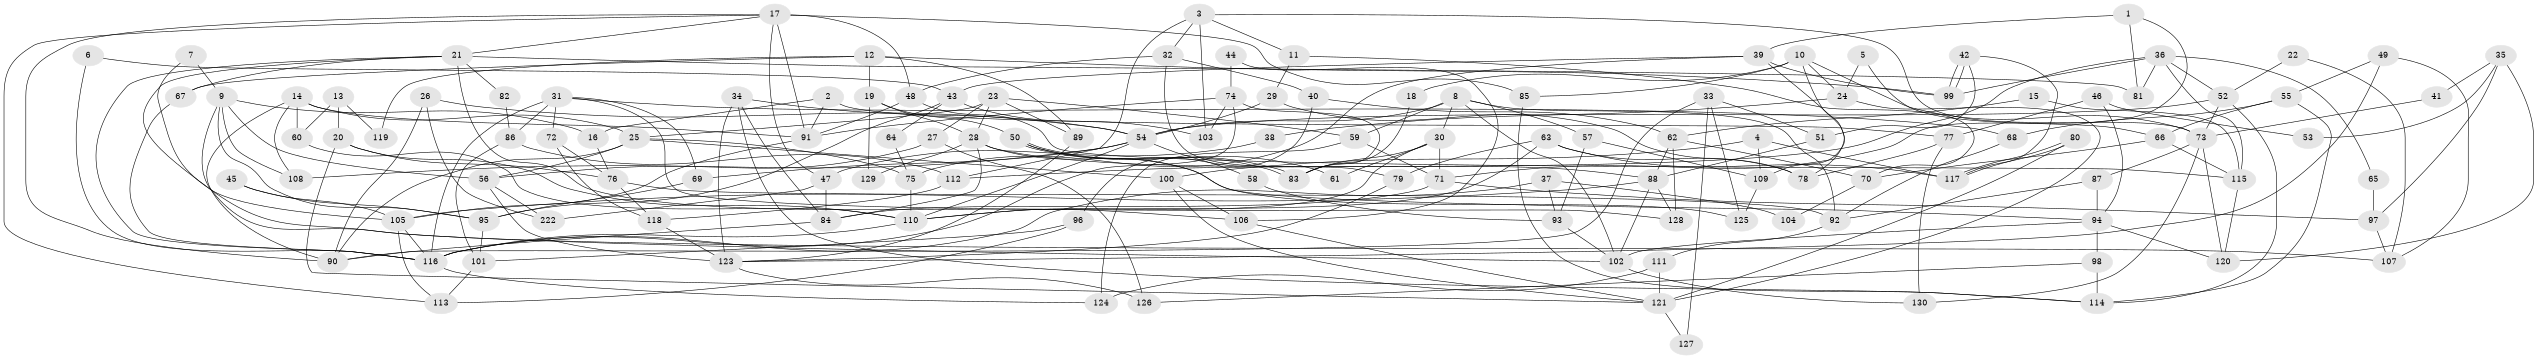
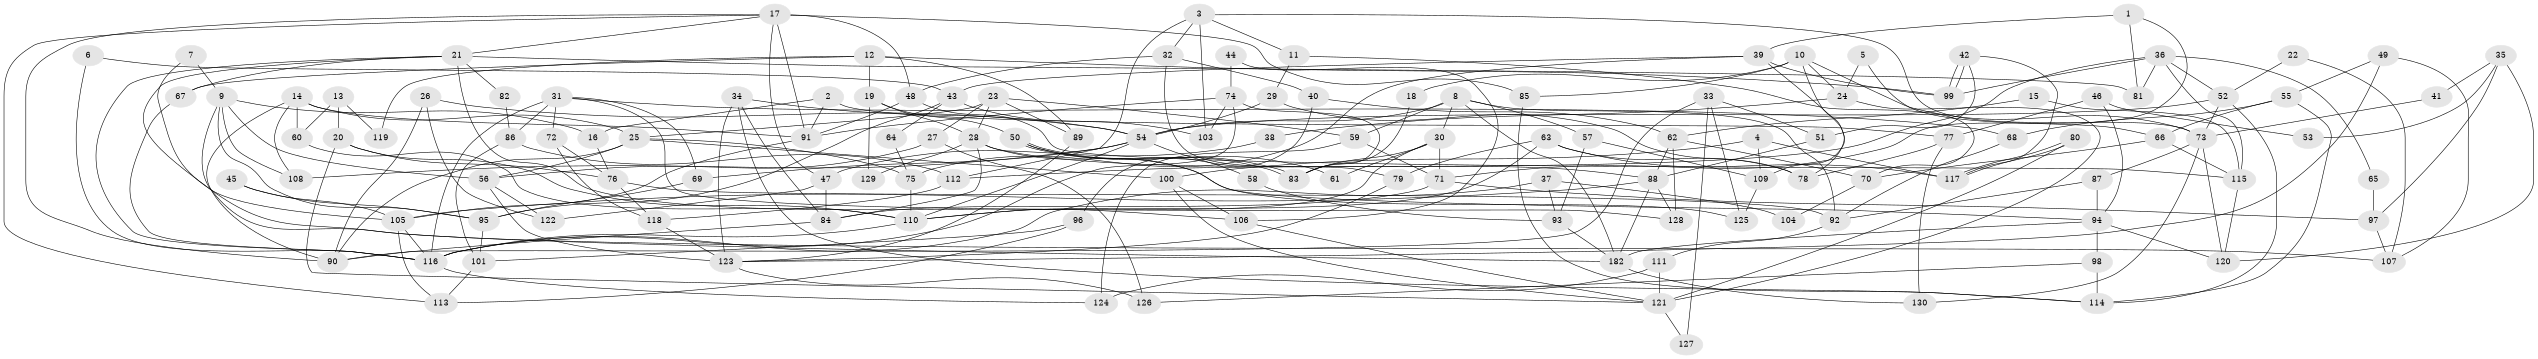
node "222": label "222" -> "122"
node "102": label "102" -> "182"
